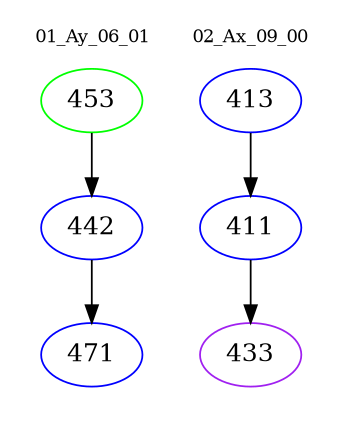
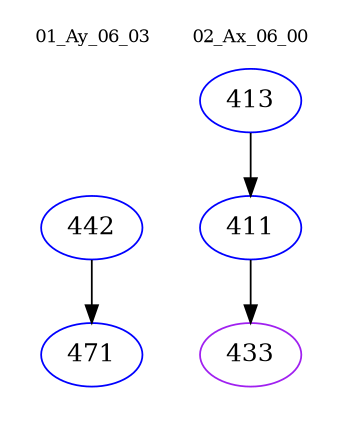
cluster "01_Ay_06_01": label "01_Ay_06_01" -> "01_Ay_06_03"
cluster "02_Ax_09_00": label "02_Ax_09_00" -> "02_Ax_06_00"
node "453": removed
